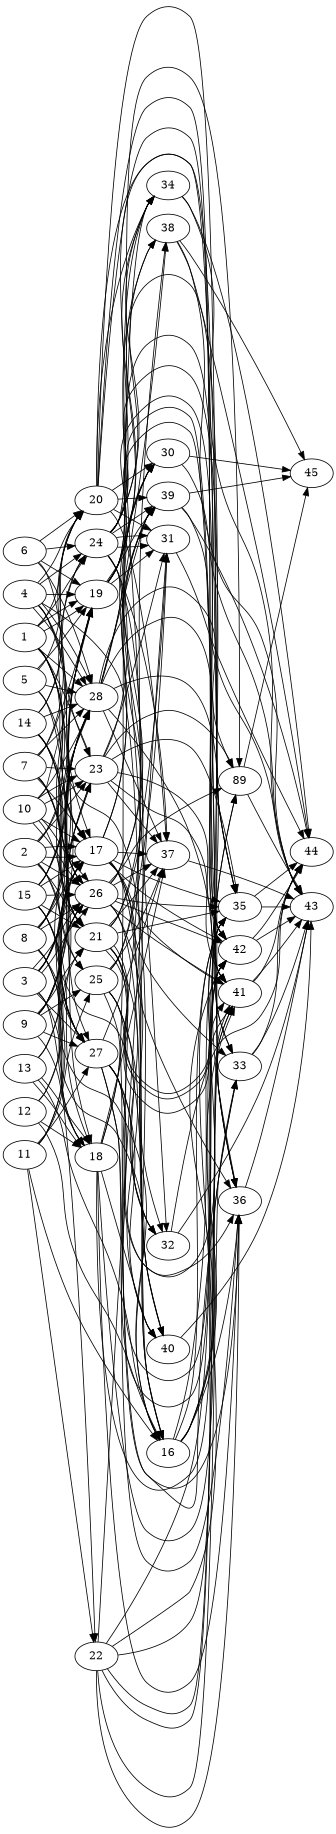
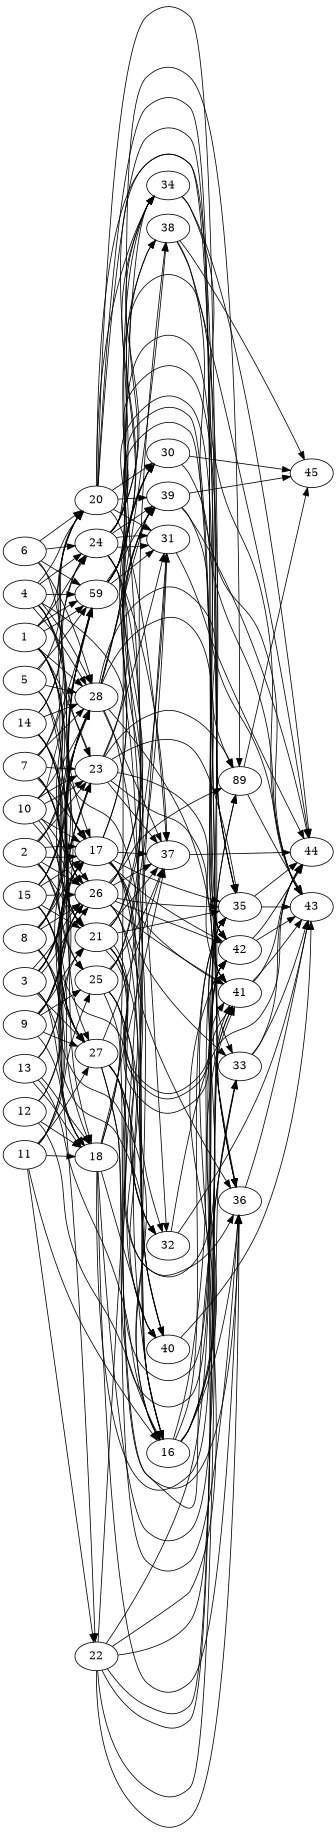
node "19": label "19" -> "59"
edge "28" -> "33": now "28" -> "16"
edge "37" -> "43": now "37" -> "44"
edge "11" -> "18": added
